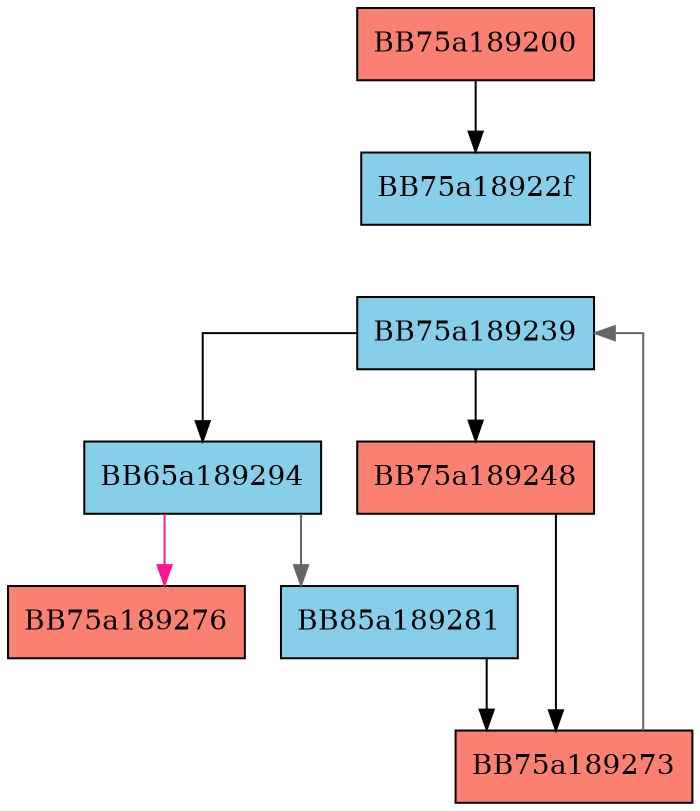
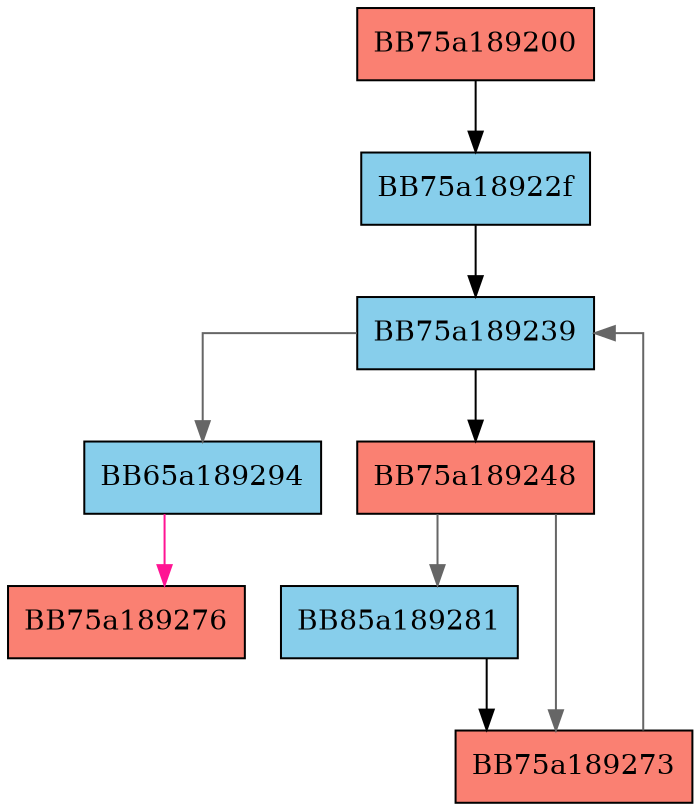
edge "BB75a18922f" -> "BB75a189239": added
edge "BB75a189239" -> "BB65a189294": color black -> gray40
edge "BB65a189294" -> "BB85a189281": now "BB75a189248" -> "BB85a189281"
edge "BB75a189248" -> "BB75a189273": color black -> gray40
